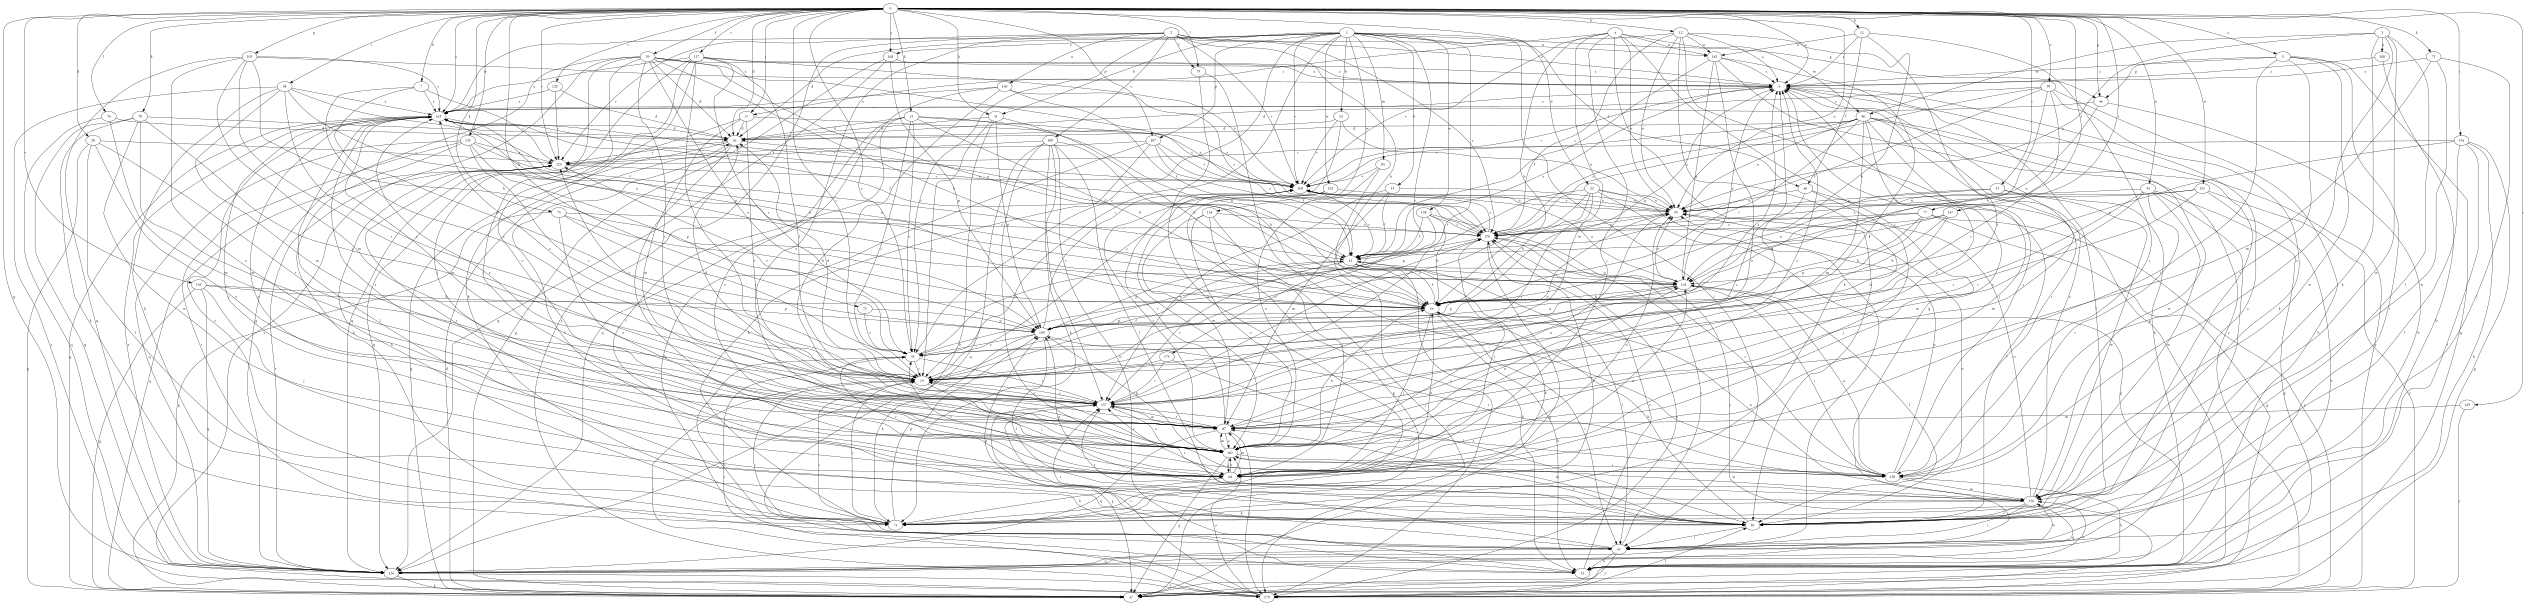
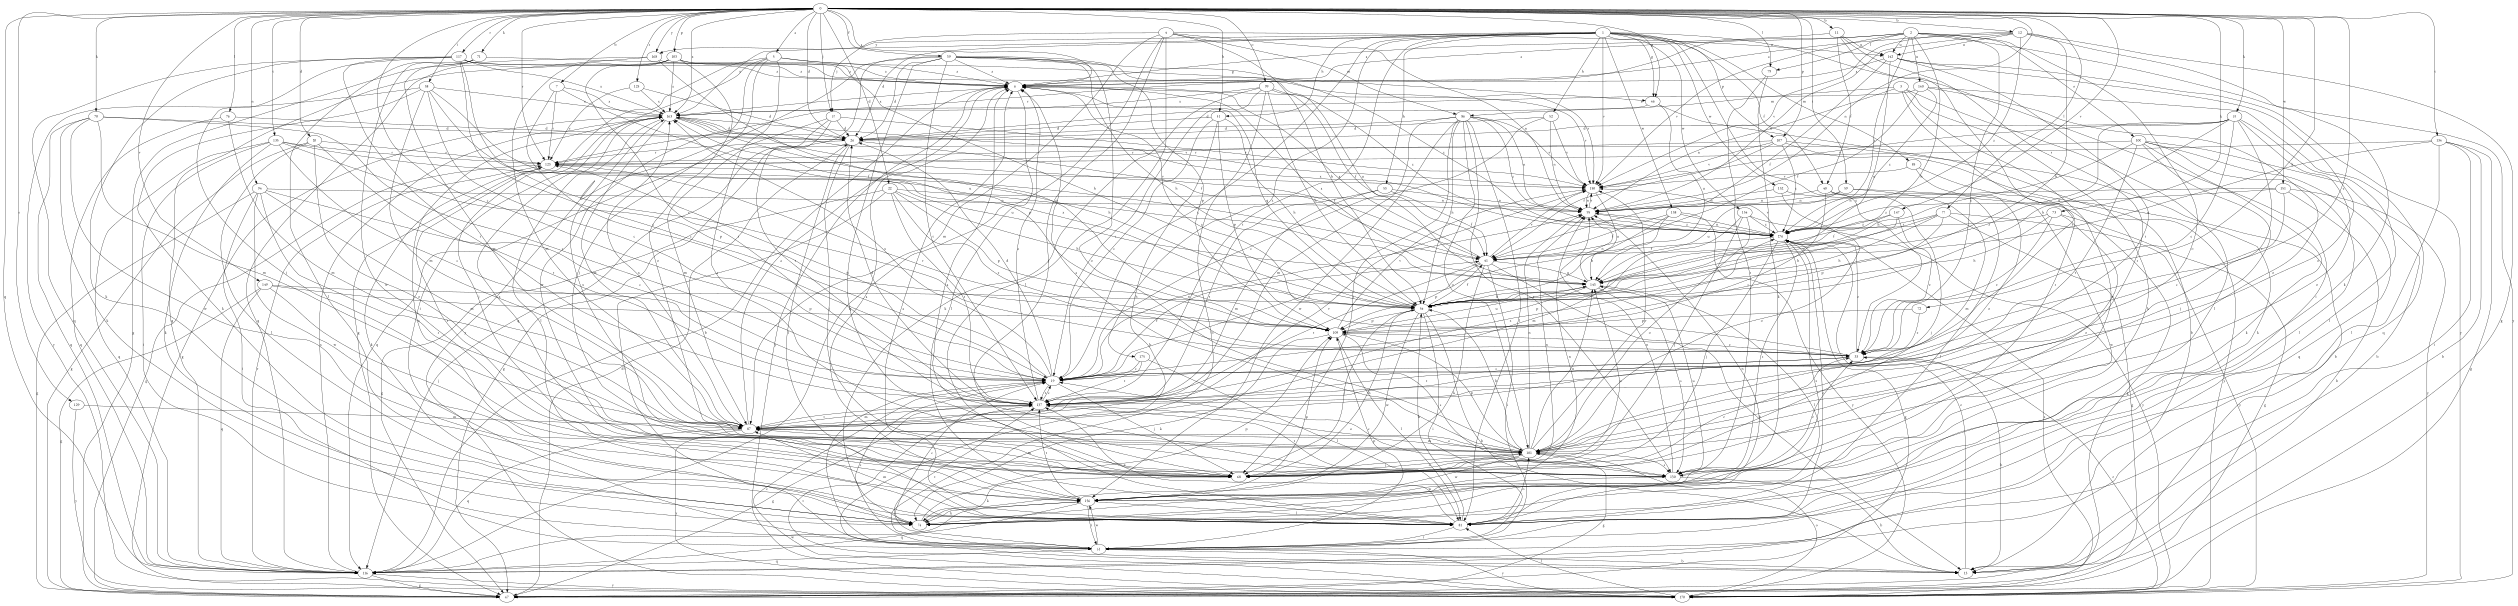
node "108": removed
edge "86" -> "54": label "l" -> "h"
